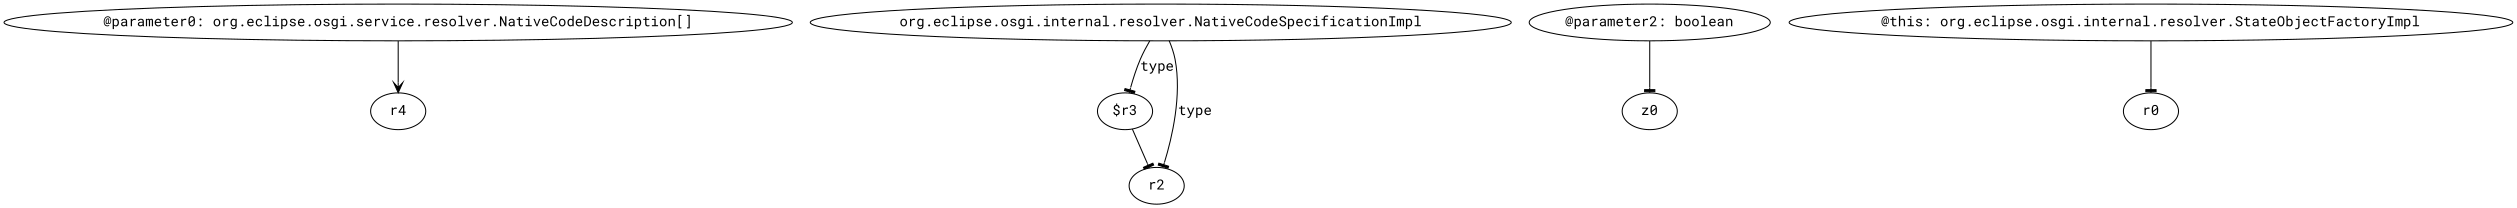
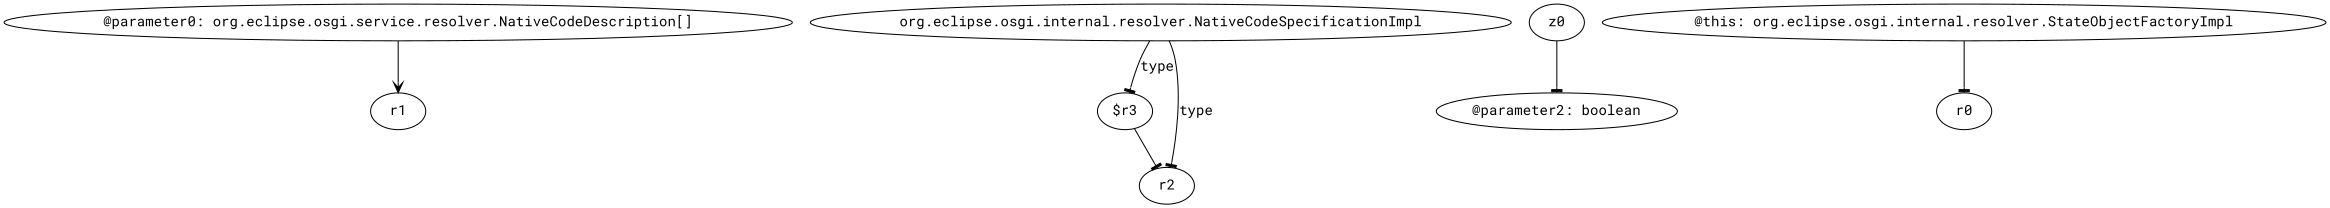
edge "@parameter2: boolean" -> "z0": reversed
node "r4": label "r4" -> "r1"
